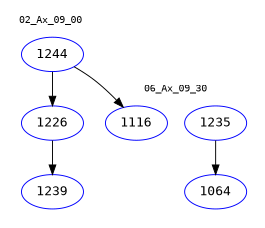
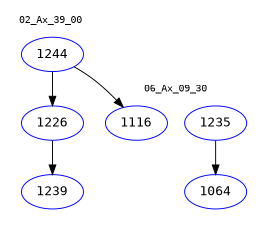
cluster "02_Ax_09_00": label "02_Ax_09_00" -> "02_Ax_39_00"
